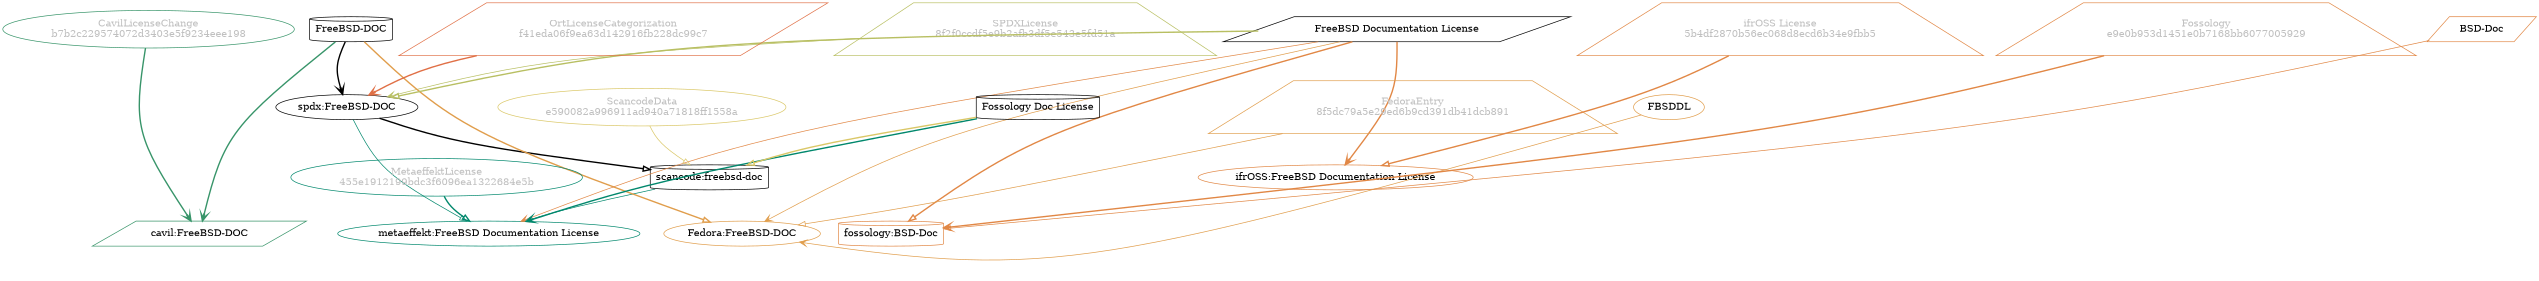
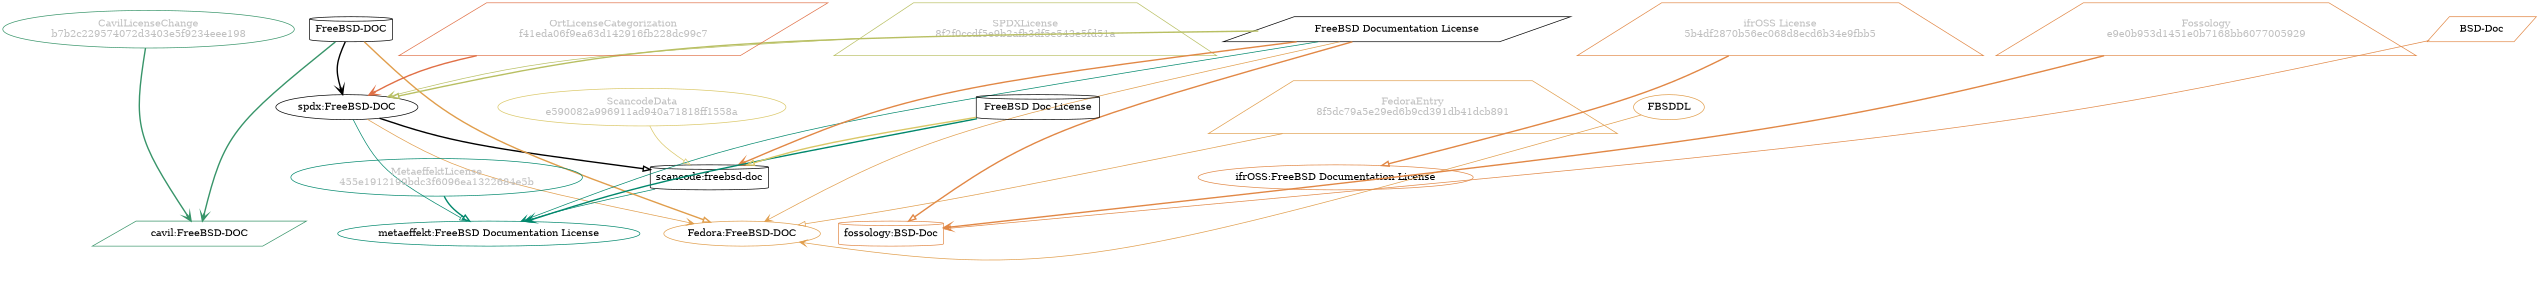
edge "FreeBSD Documentation License" -> "ifrOSS:FreeBSD Documentation License": now "FreeBSD Documentation License" -> "scancode:freebsd-doc"
node "Fossology Doc License": label "Fossology Doc License" -> "FreeBSD Doc License"
edge "FreeBSD Documentation License" -> "metaeffekt:FreeBSD Documentation License": color #e18745 -> #00876c
edge "spdx:FreeBSD-DOC" -> "Fedora:FreeBSD-DOC": added
edge "scancode:freebsd-doc" -> "metaeffekt:FreeBSD Documentation License": arrowhead onormal -> vee
